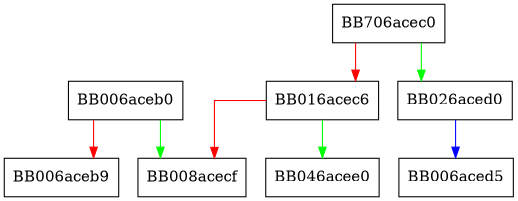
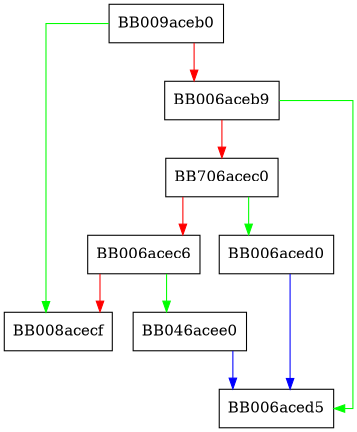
node "BB006aceb0": label "BB006aceb0" -> "BB009aceb0"
node "BB016acec6": label "BB016acec6" -> "BB006acec6"
node "BB026aced0": label "BB026aced0" -> "BB006aced0"
edge "BB006aceb9" -> "BB706acec0": added
edge "BB006aceb9" -> "BB006aced5": added
edge "BB046acee0" -> "BB006aced5": added
